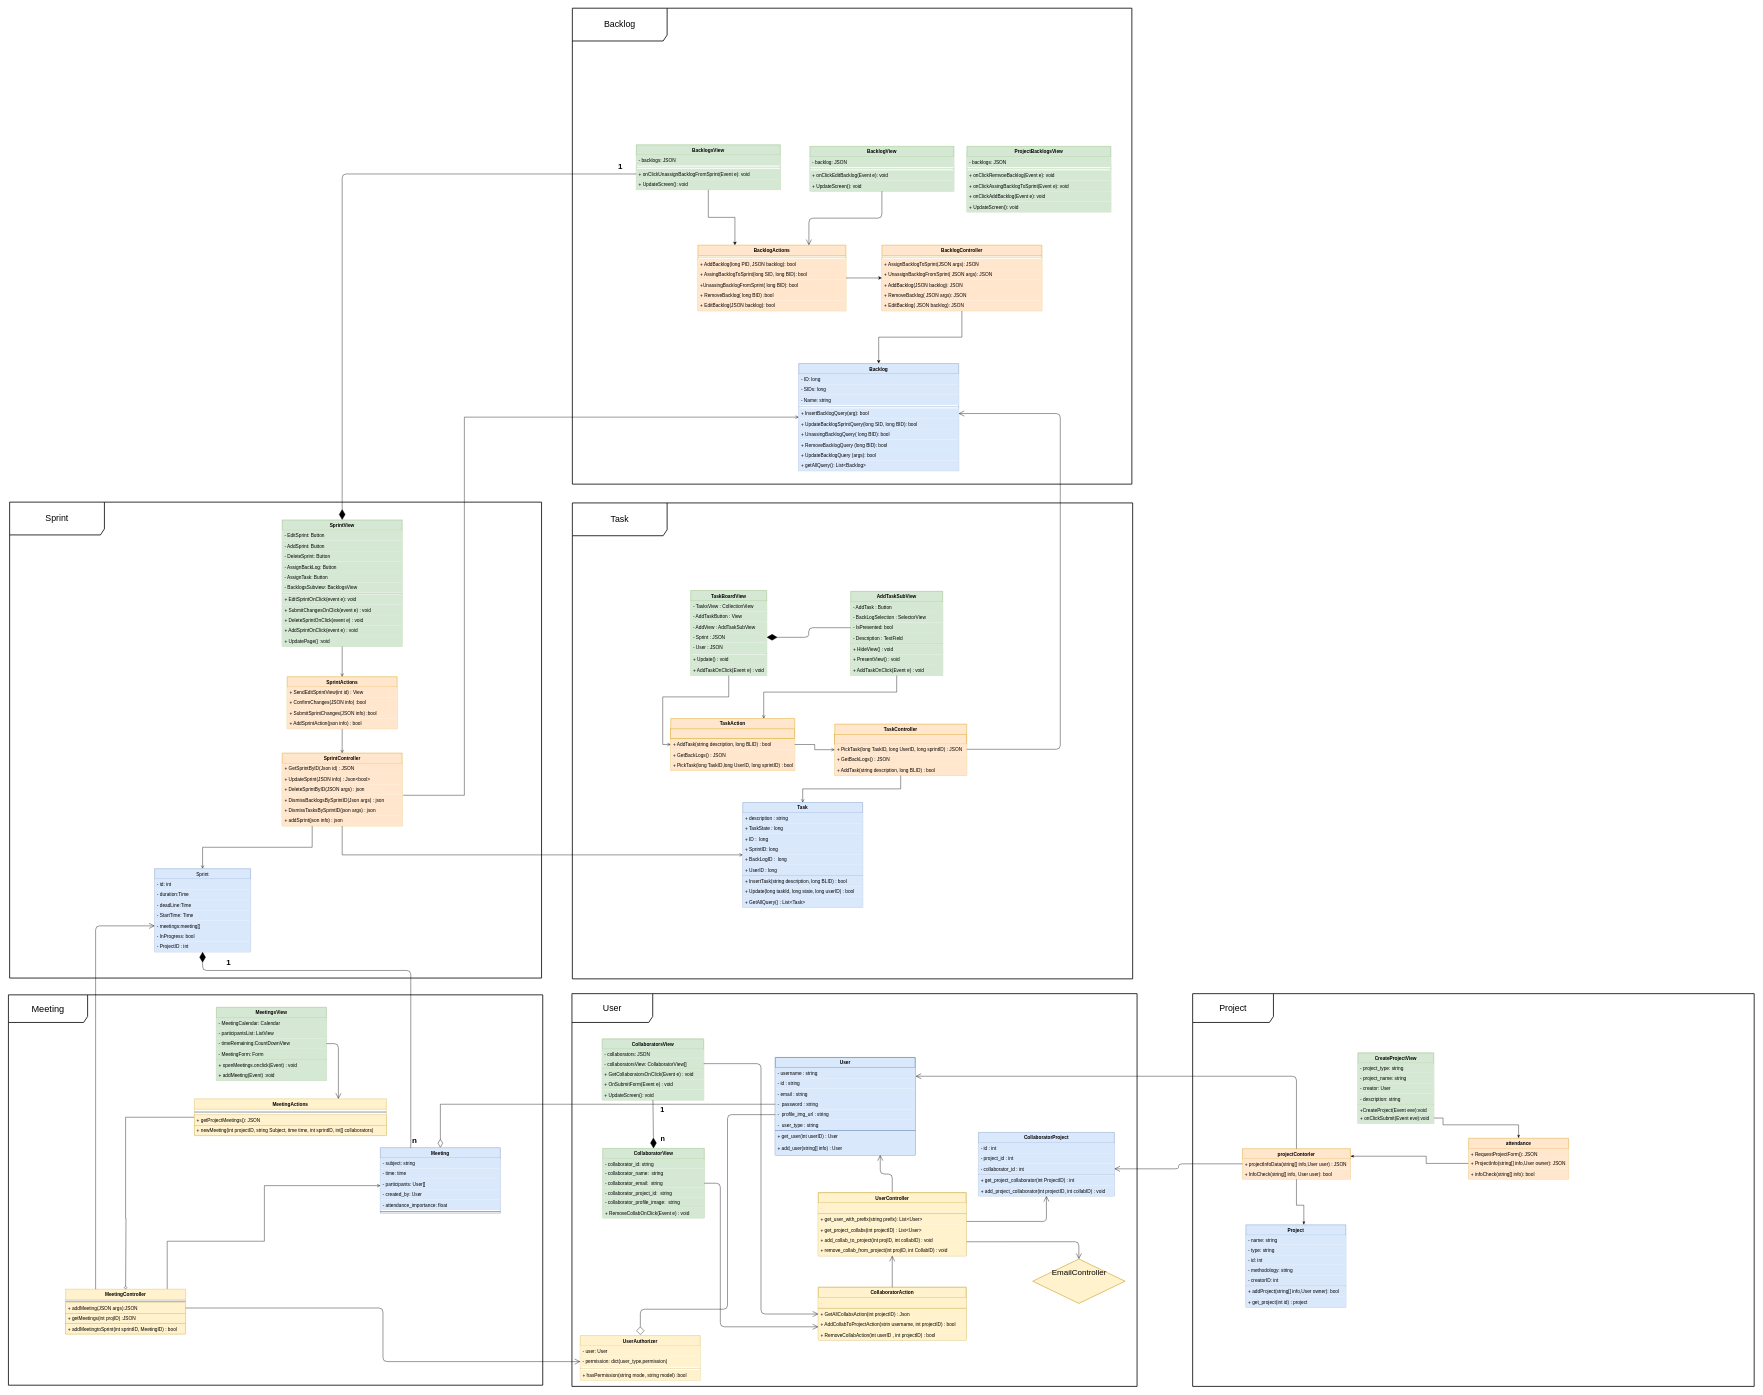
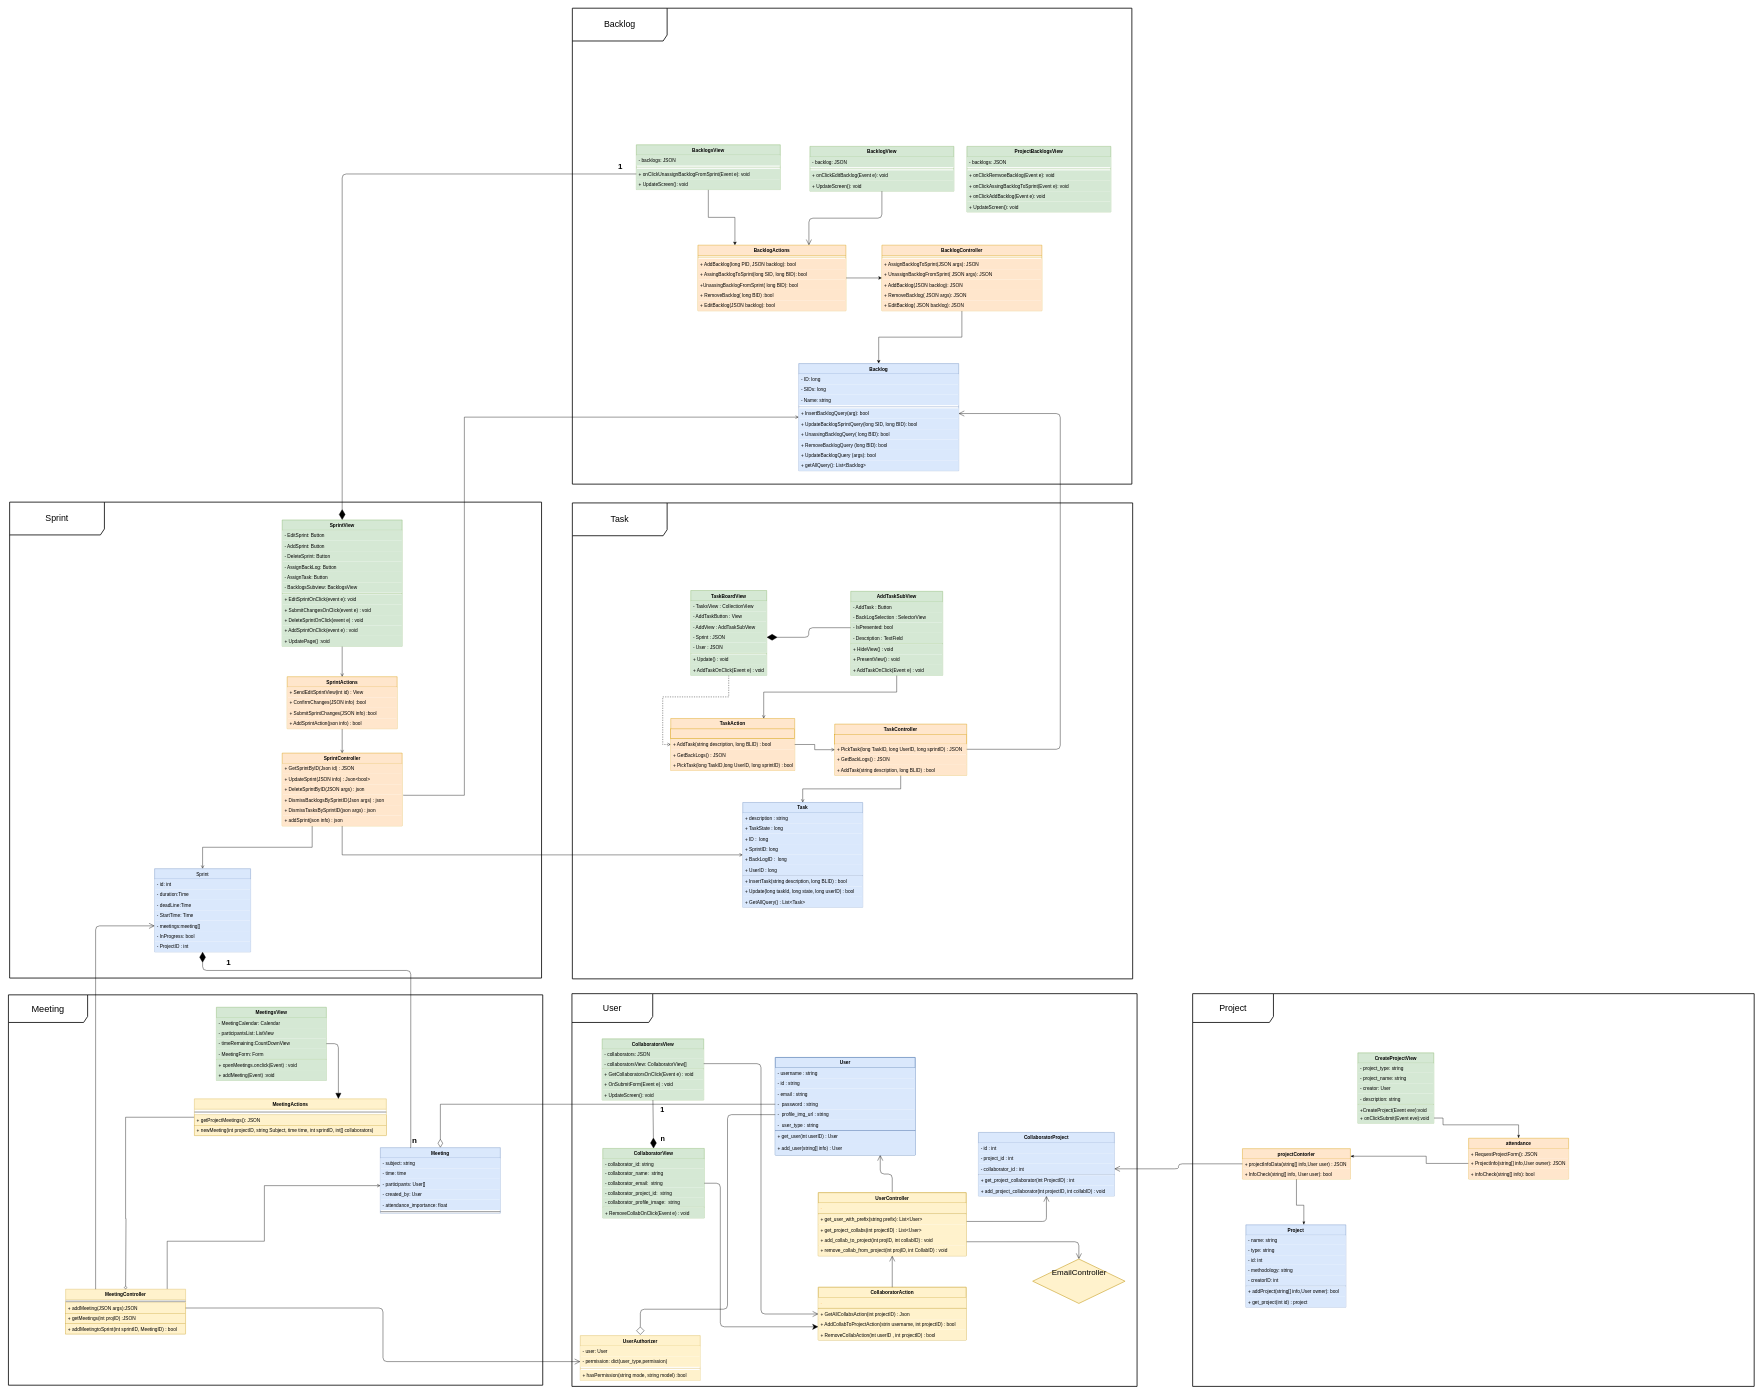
edge "TaskBoardView" -> "TaskAction": style solid -> dashed
edge "projectContorler" -> "- username : string": removed
edge "- timeRemaining:CountDownView" -> "MeetingActions": arrowhead open -> block
edge "CollaboratorView" -> "CollaboratorAction": arrowhead open -> classic
